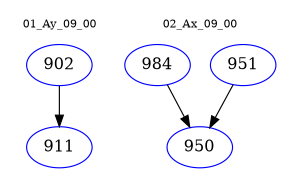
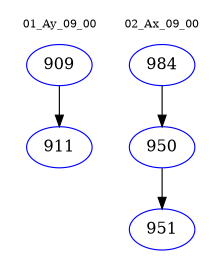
node "902": label "902" -> "909"
edge "951" -> "950": reversed
